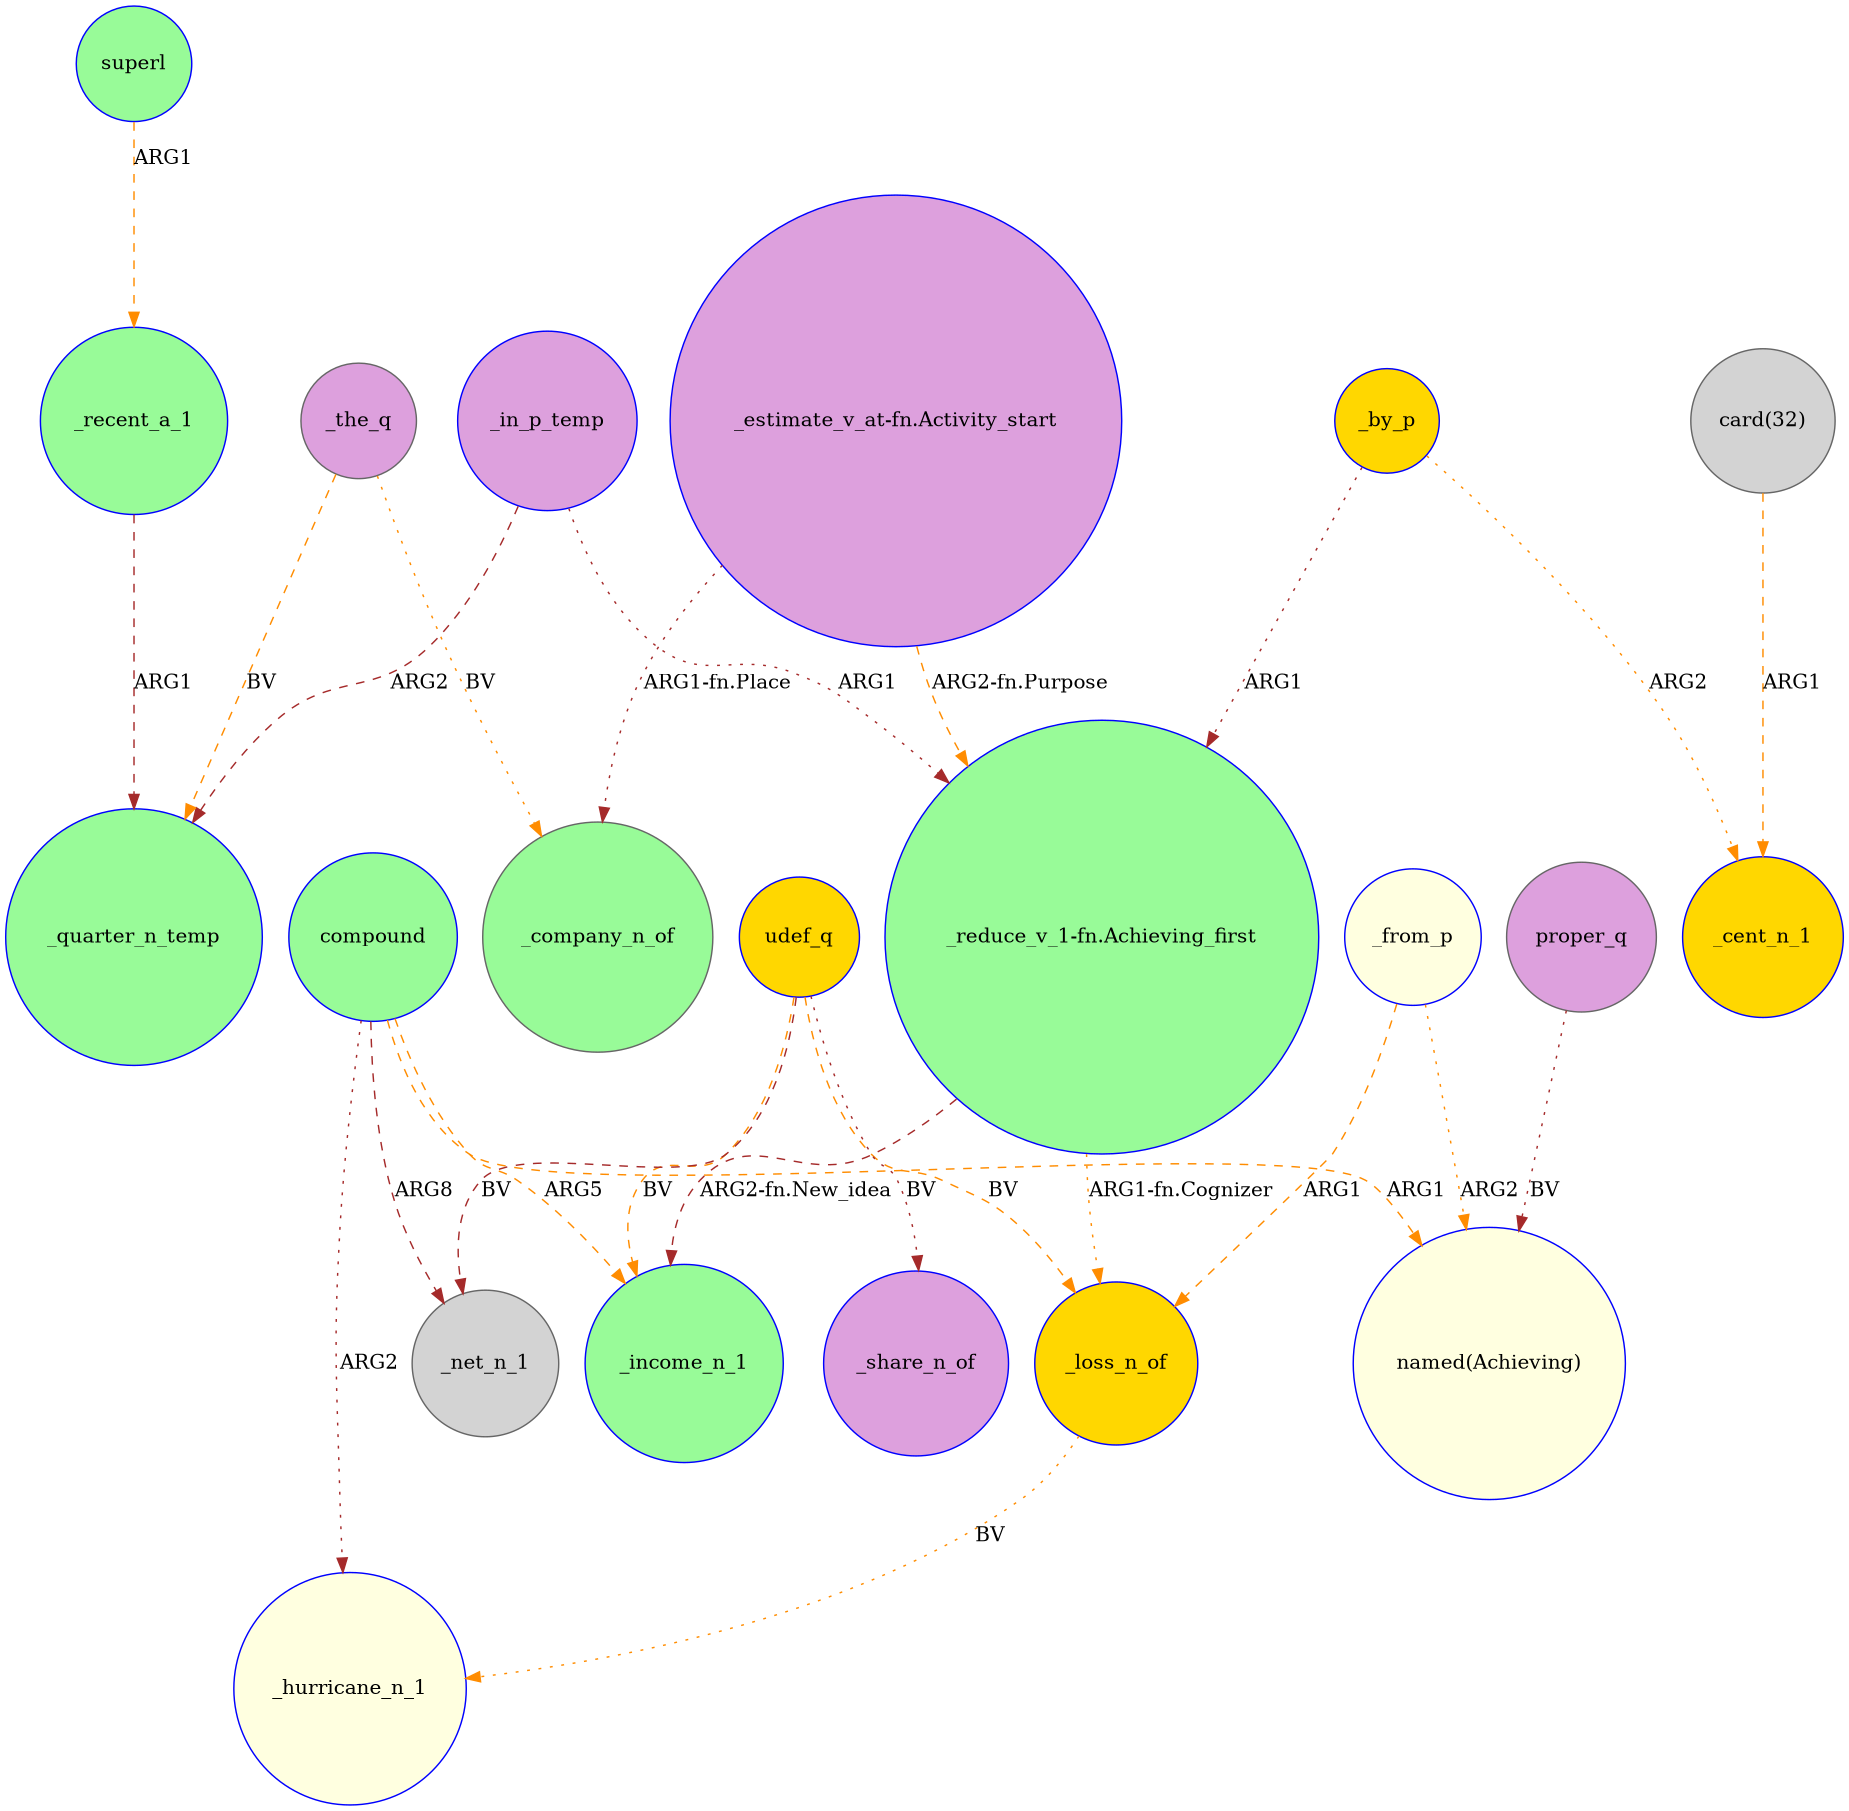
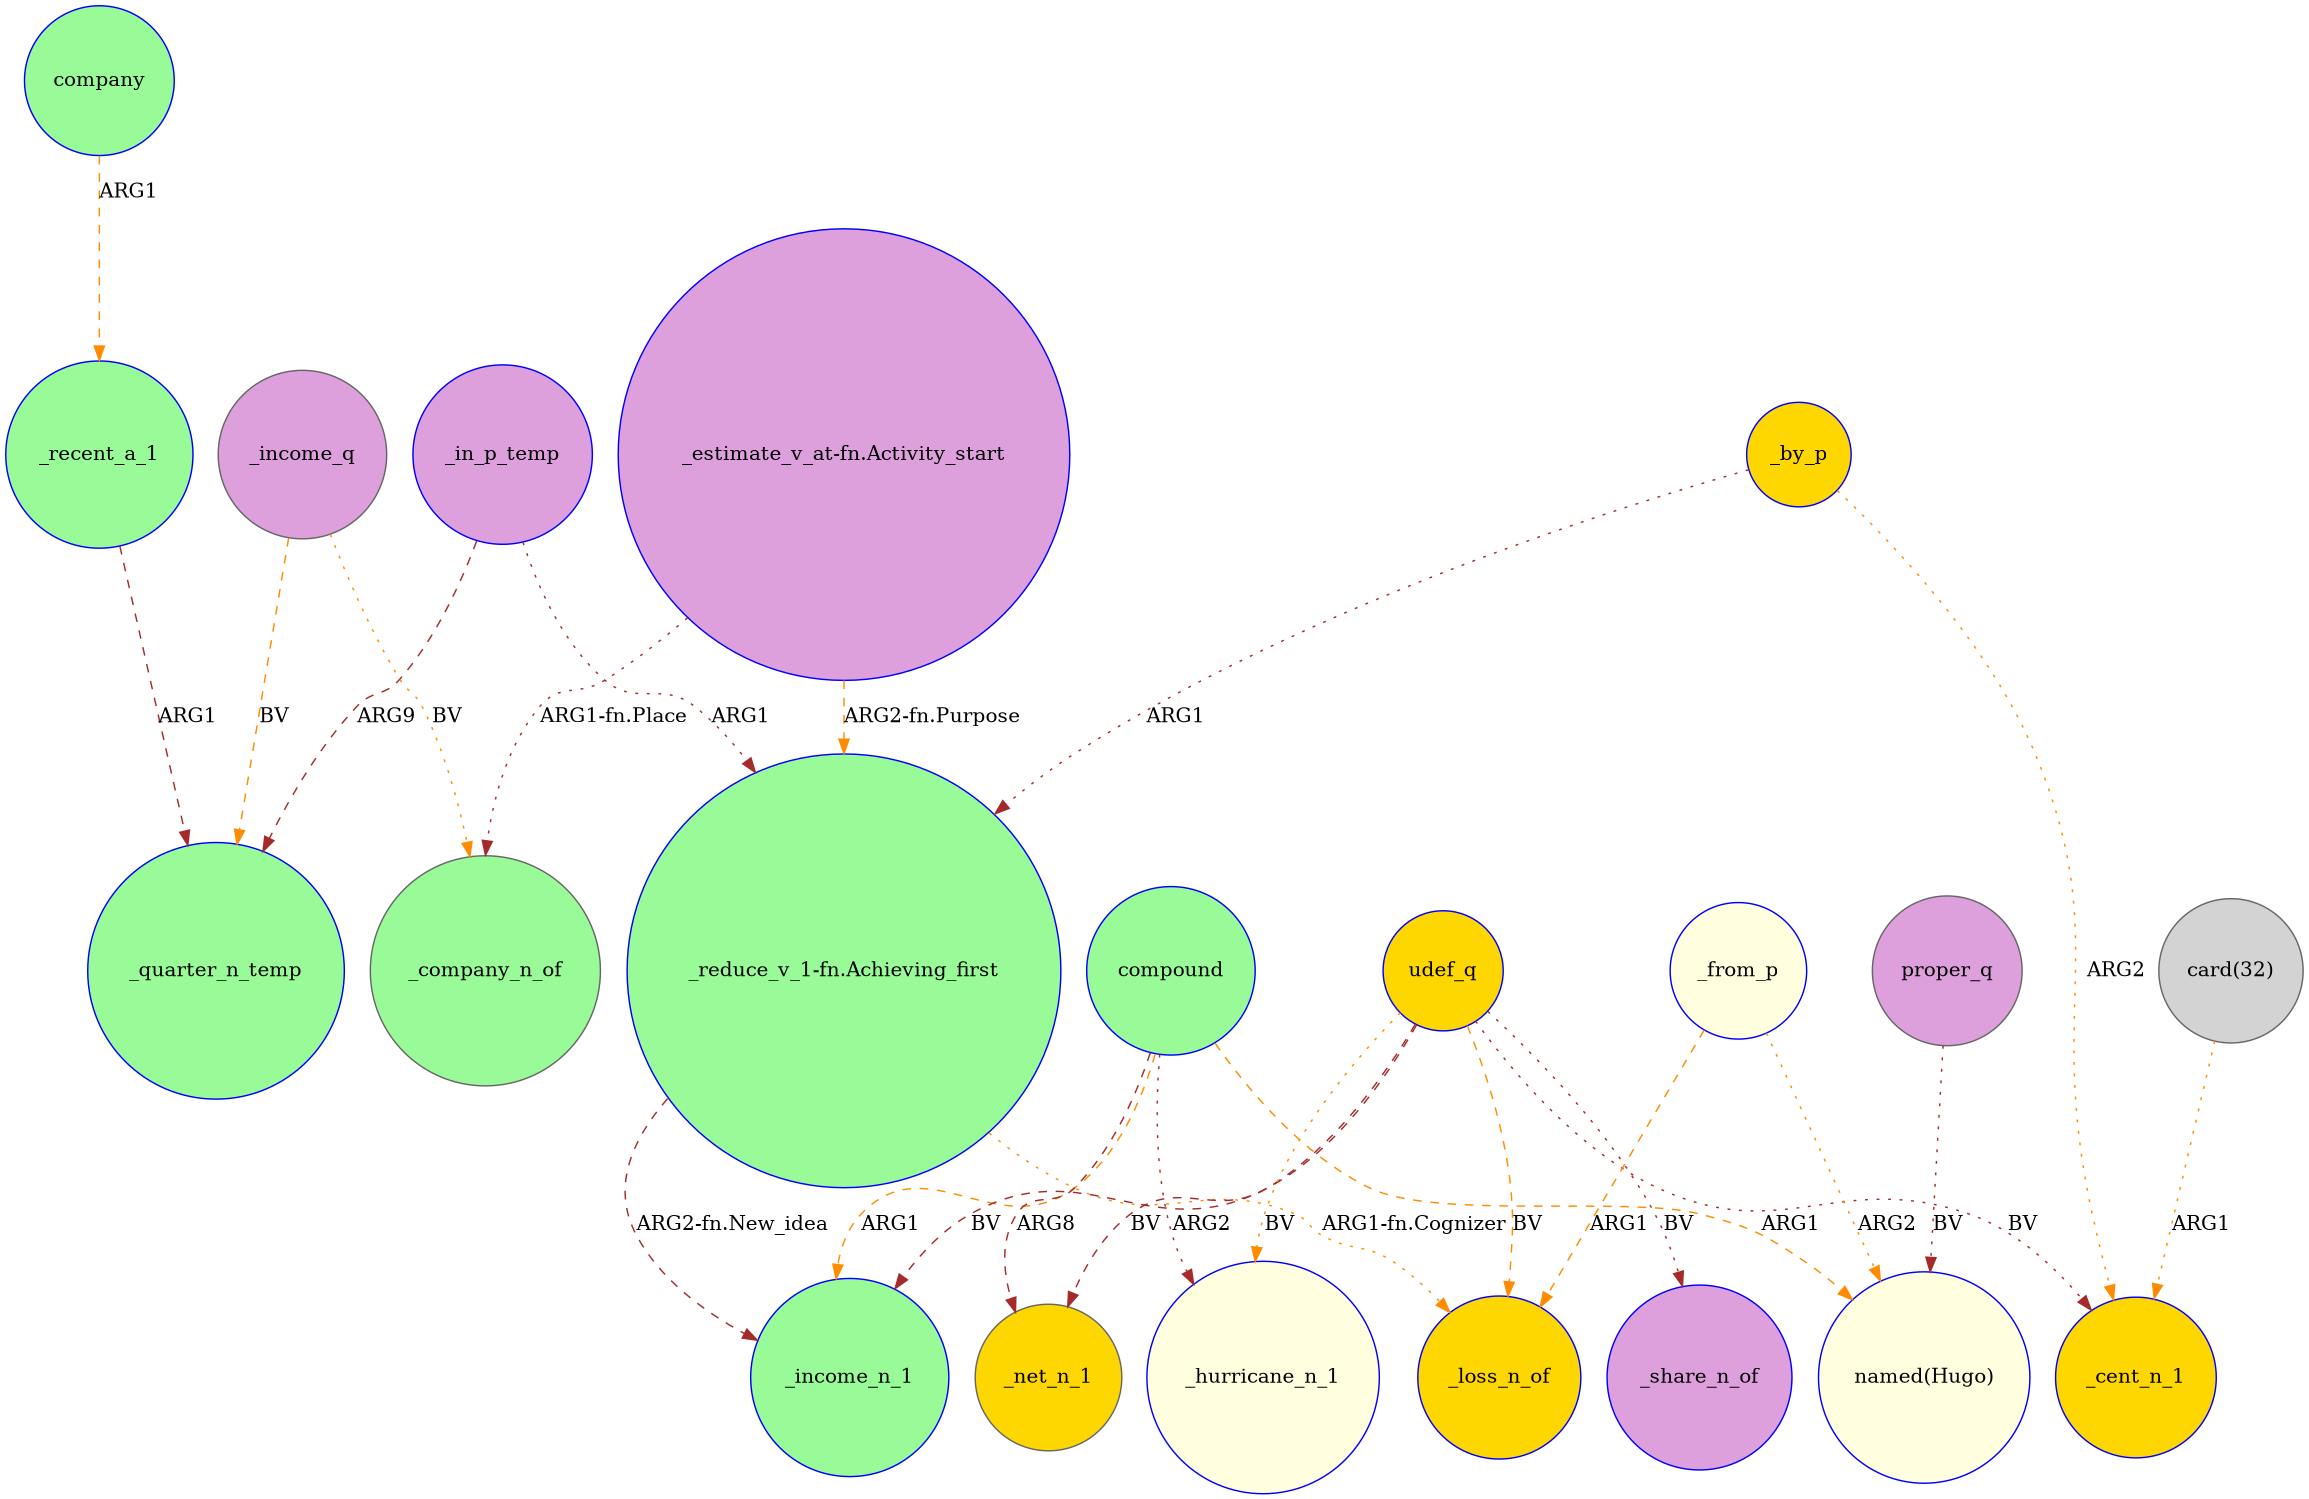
node "superl": label "superl" -> "company"
node "_the_q": label "_the_q" -> "_income_q"
edge "card(32)" -> "_cent_n_1": style dashed -> dotted
edge "_in_p_temp" -> "_quarter_n_temp": label "ARG2" -> "ARG9"
edge "udef_q" -> "_income_n_1": color darkorange -> brown
edge "compound" -> "_income_n_1": label "ARG5" -> "ARG1"
edge "udef_q" -> "_cent_n_1": added, label "BV"
node "_net_n_1": fillcolor lightgrey -> gold
node "named(Achieving)": label "named(Achieving)" -> "named(Hugo)"
edge "_loss_n_of" -> "_hurricane_n_1": now "udef_q" -> "_hurricane_n_1"
